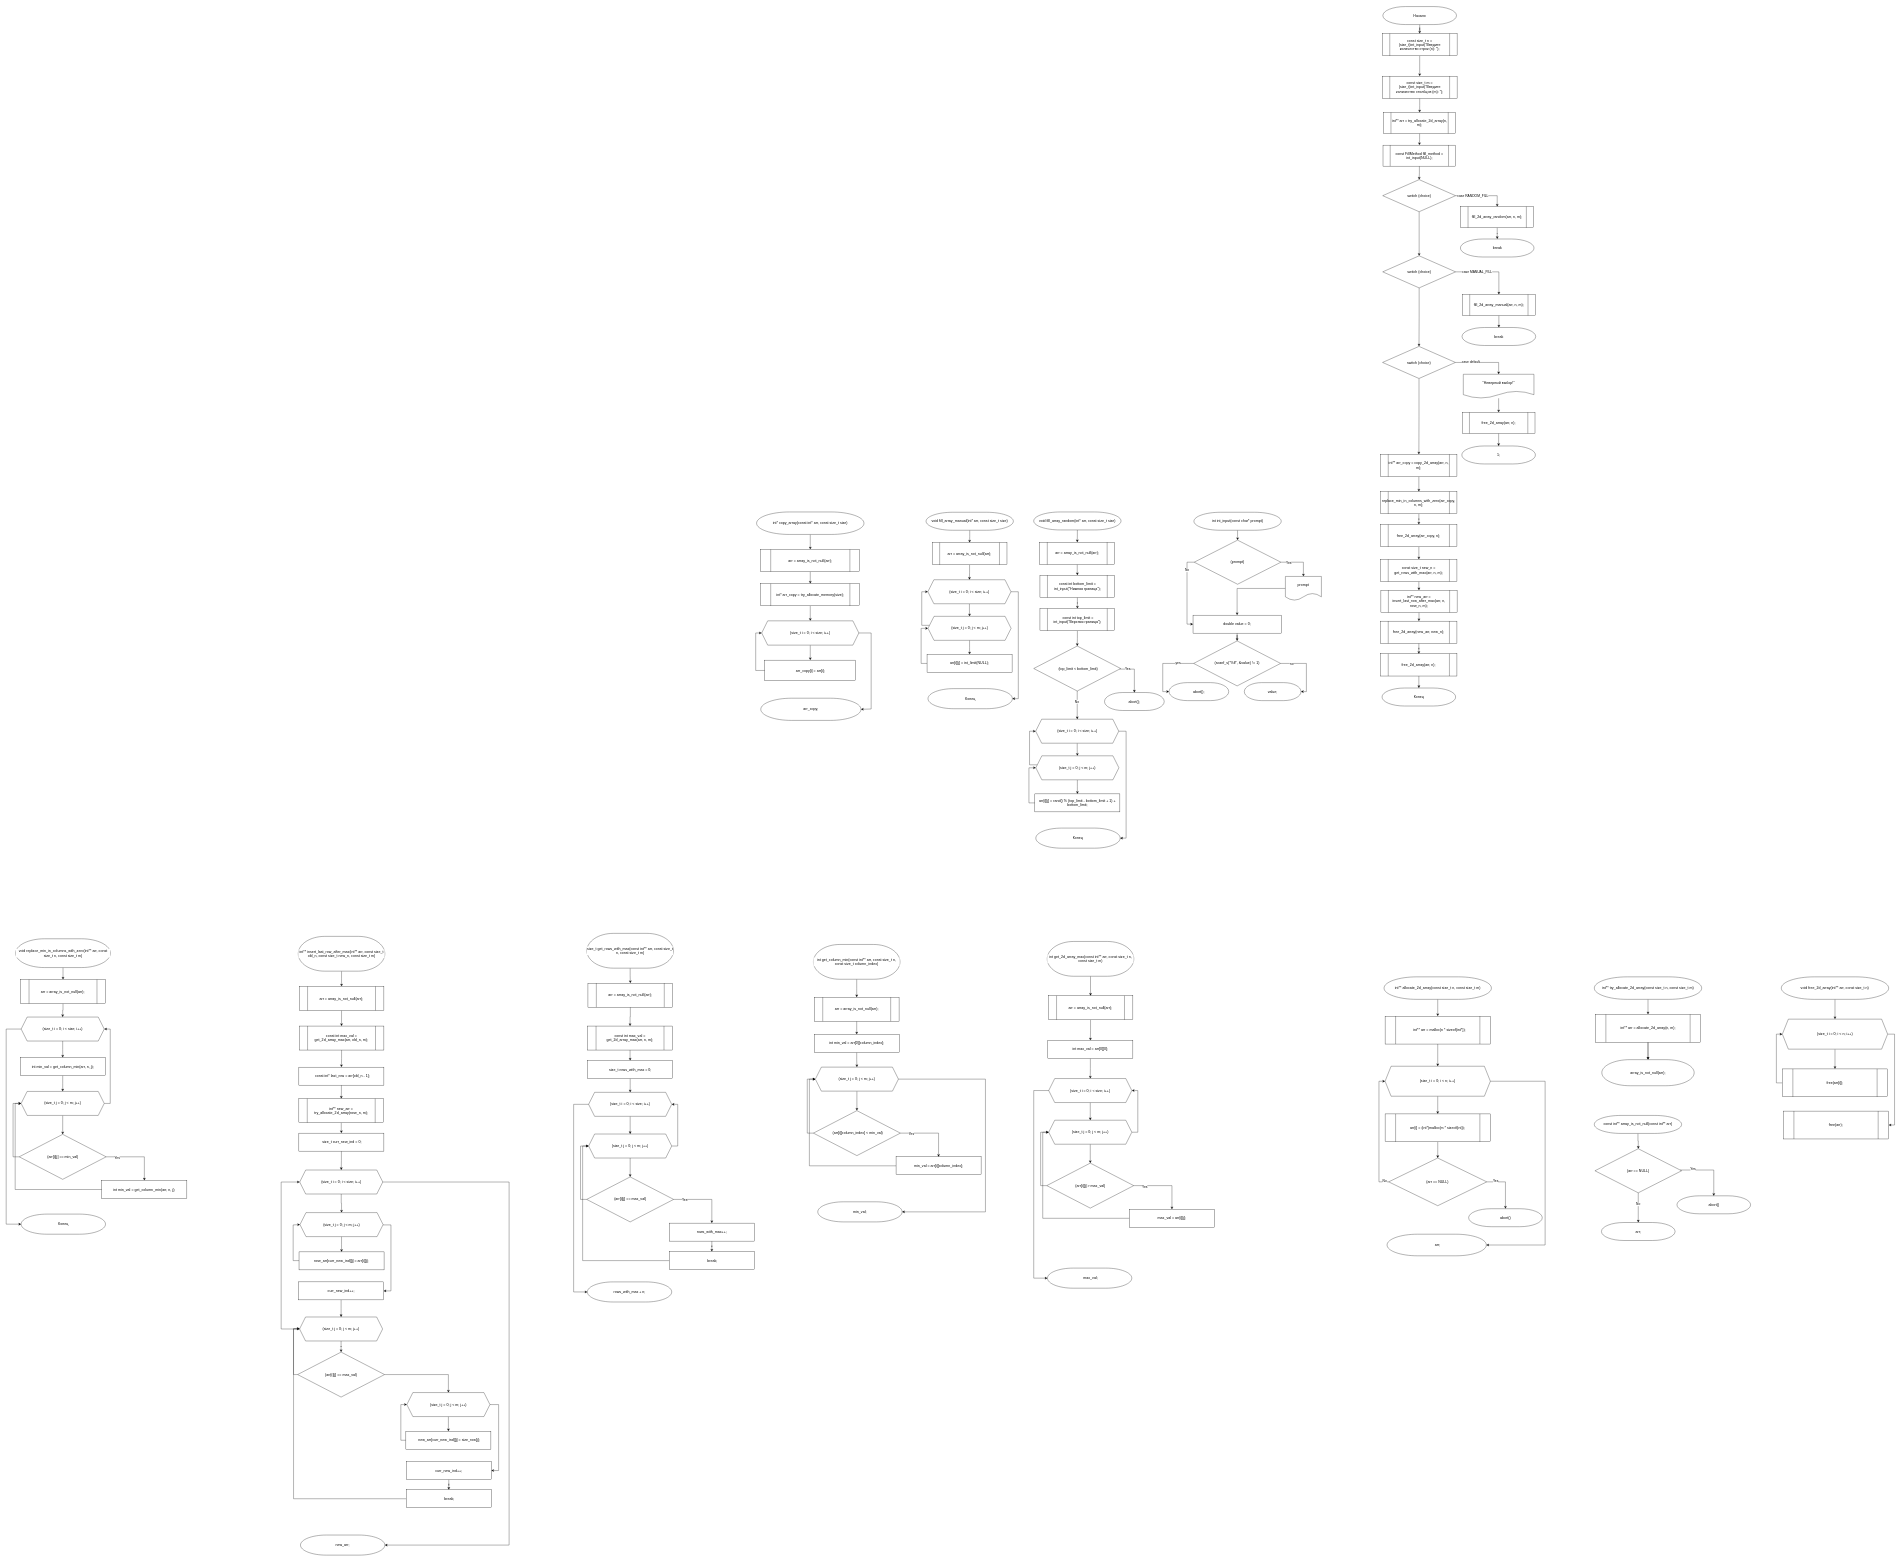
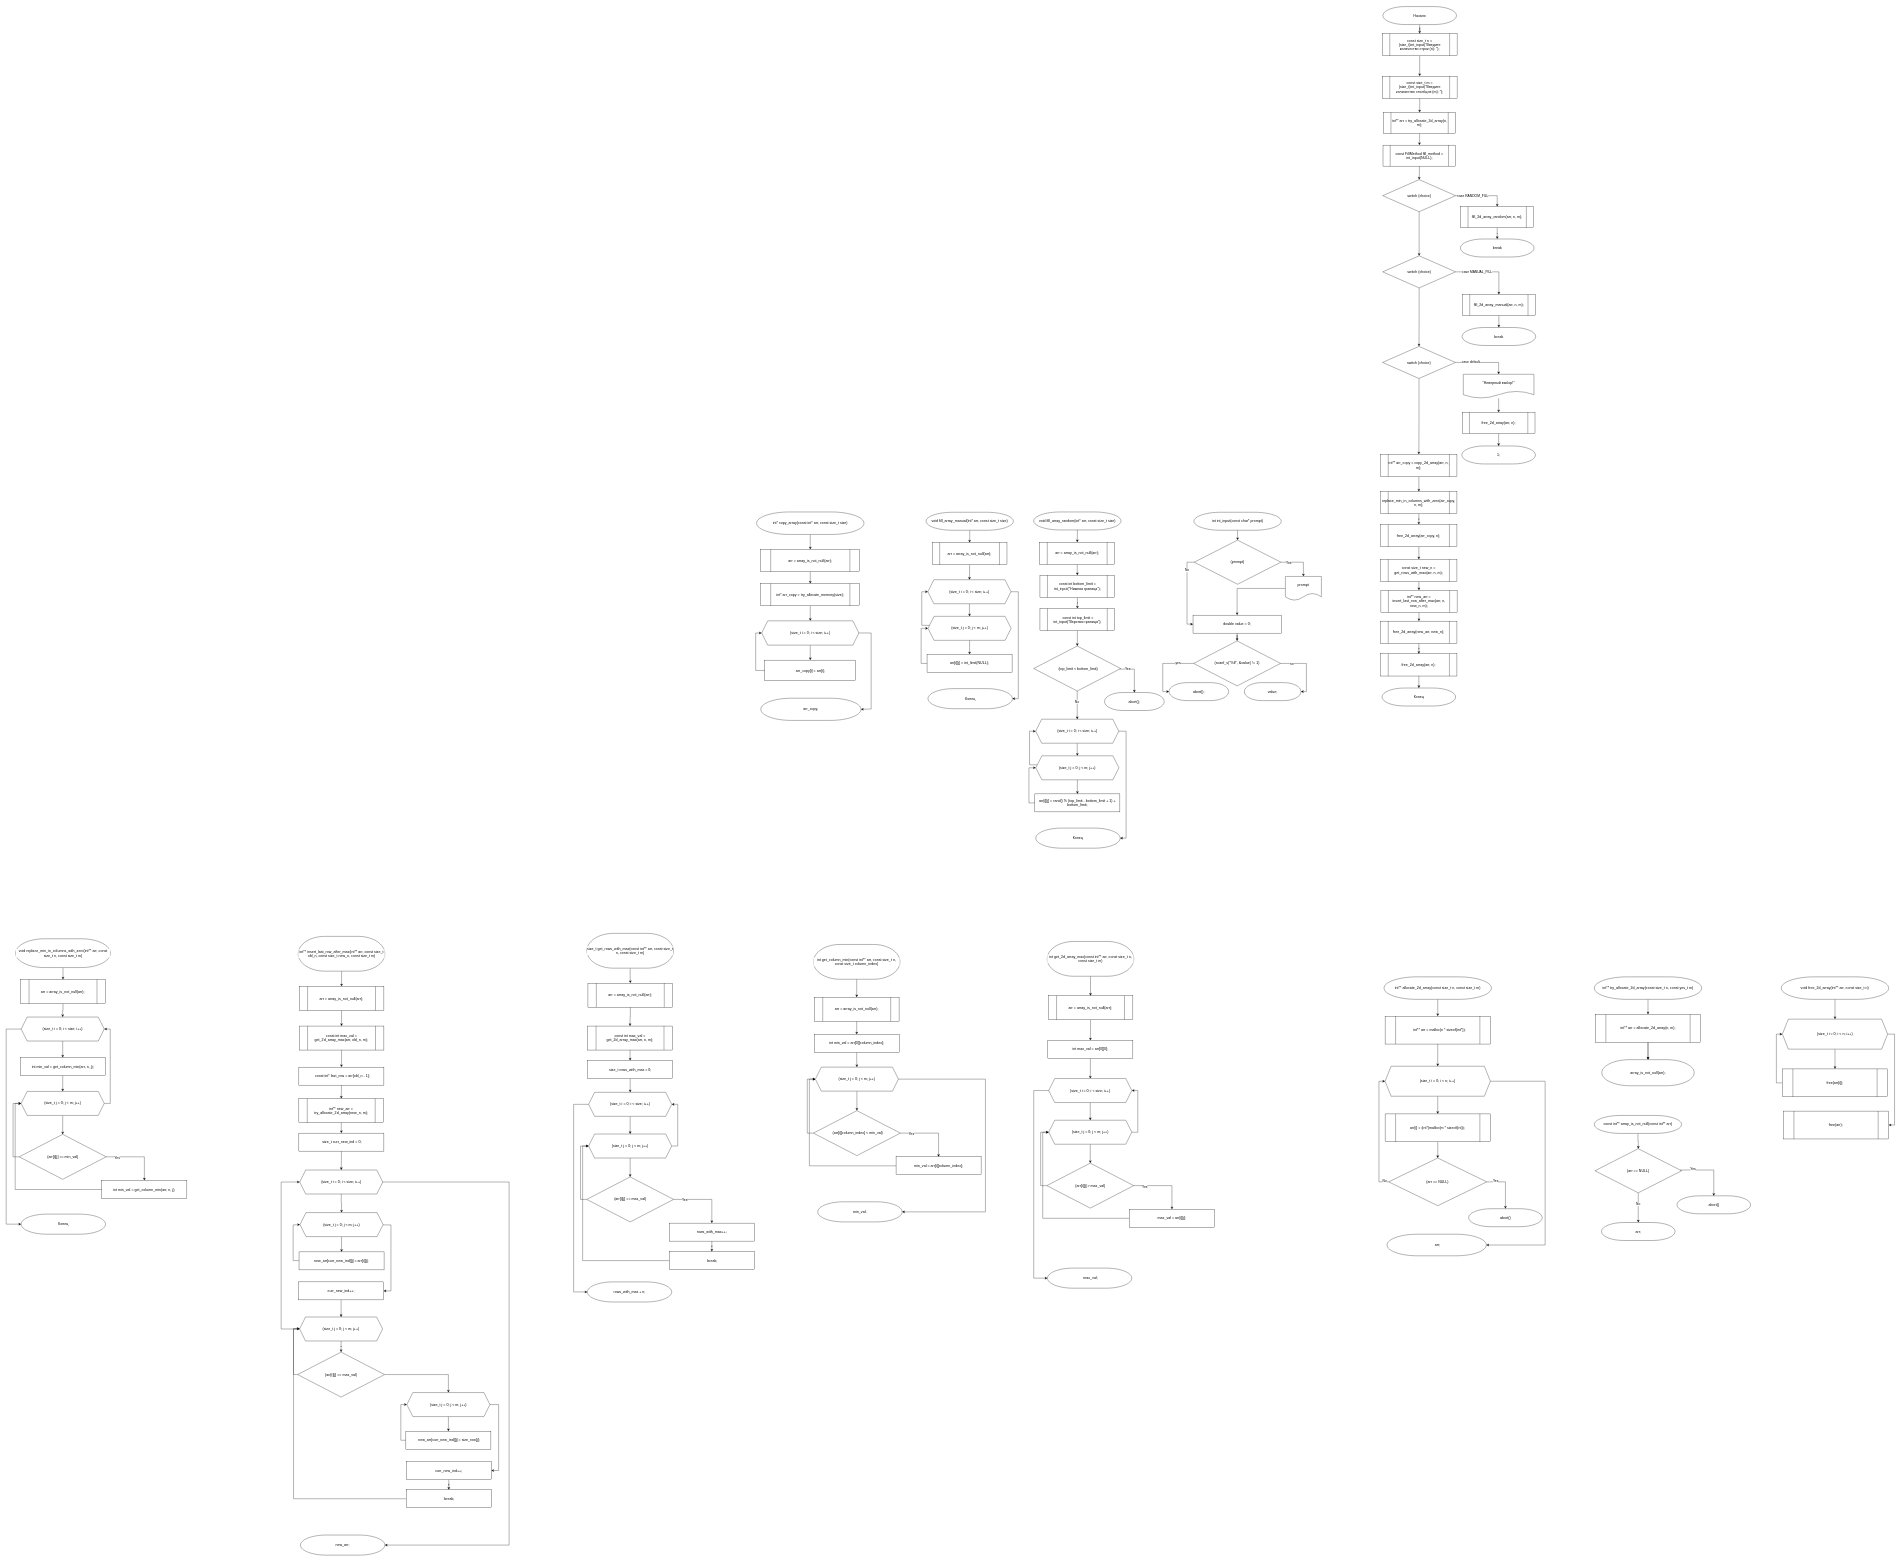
node "int** try_allocate_2d_array(const size_t n, const size_t m)": label "int** try_allocate_2d_array(const size_t n, const size_t m)" -> "int** try_allocate_2d_array(const size_t n, const yes_t m)"
